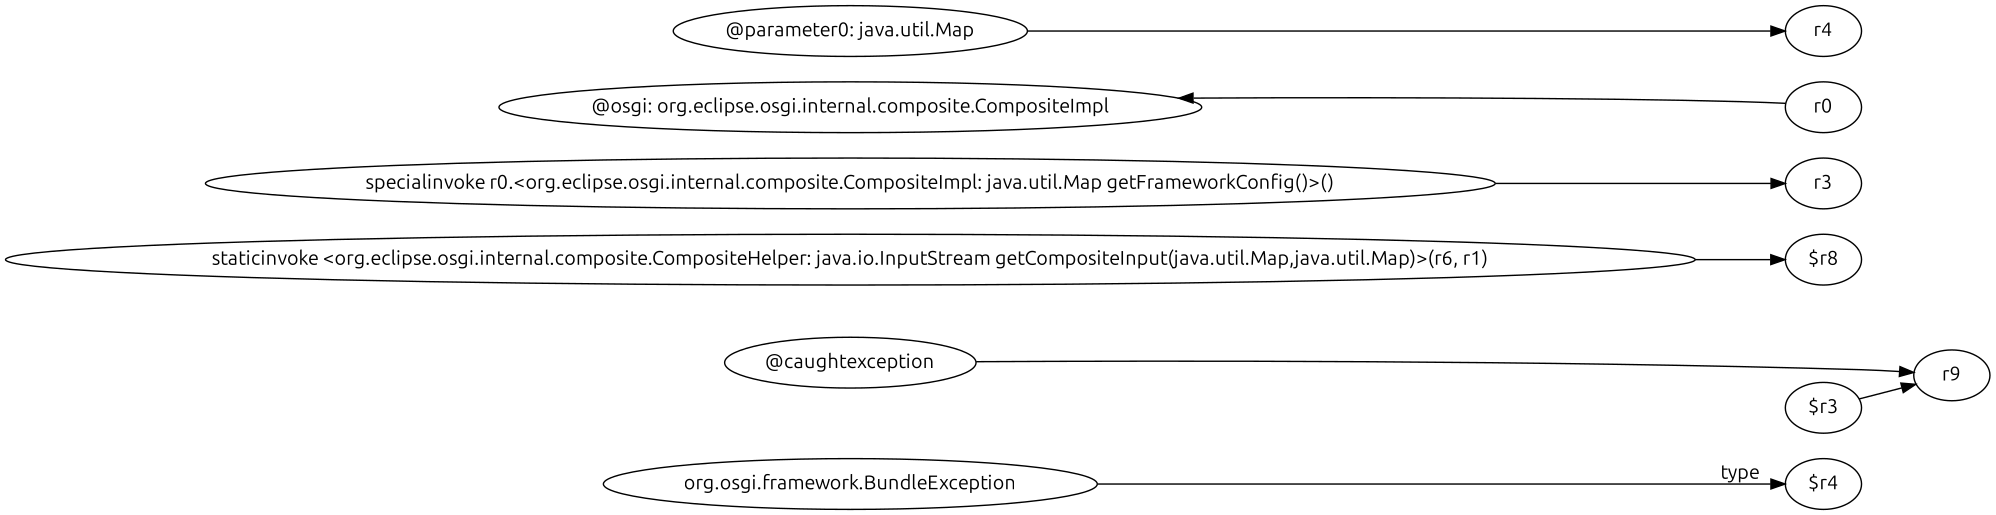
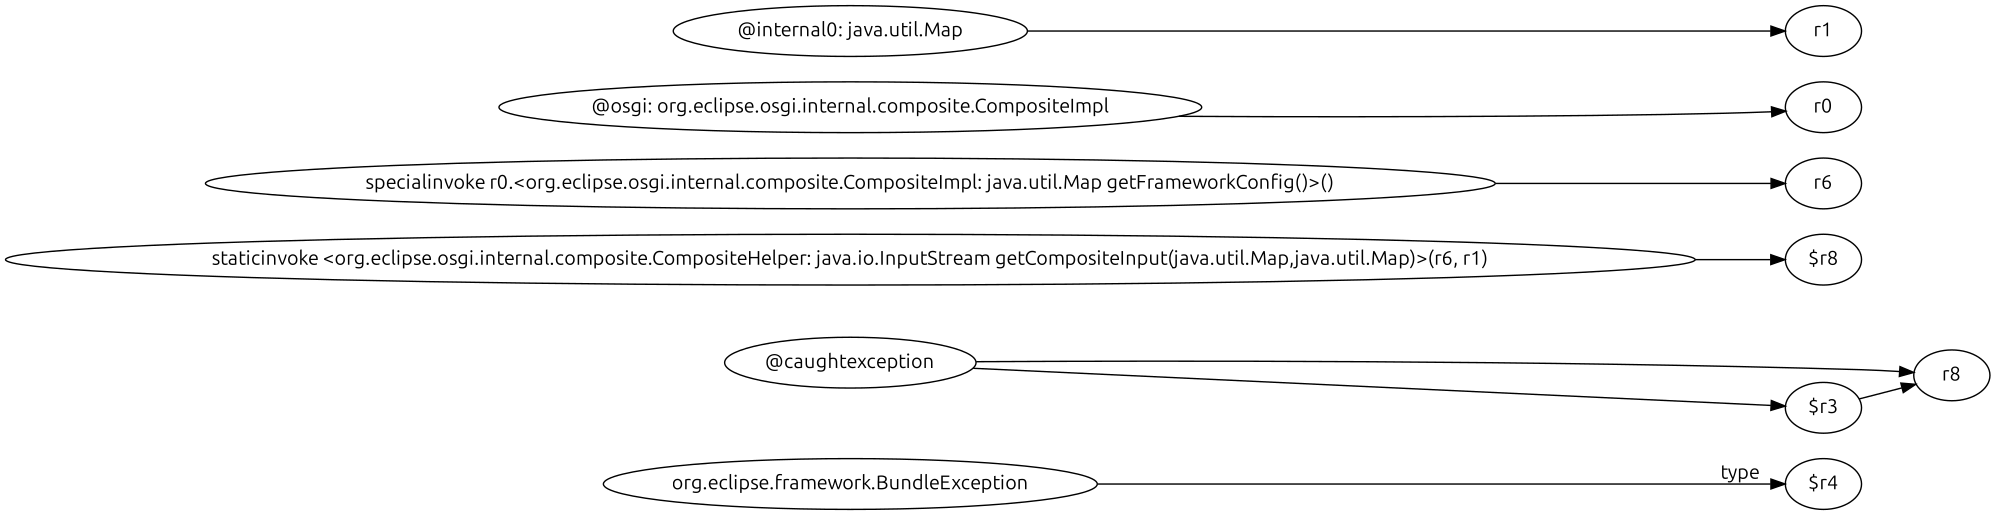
node "@parameter0: java.util.Map": label "@parameter0: java.util.Map" -> "@internal0: java.util.Map"
node "r4": label "r4" -> "r1"
edge "r0" -> "@osgi: org.eclipse.osgi.internal.composite.CompositeImpl": reversed
node "r3": label "r3" -> "r6"
node "r9": label "r9" -> "r8"
edge "@caughtexception" -> "$r3": added
node "org.osgi.framework.BundleException": label "org.osgi.framework.BundleException" -> "org.eclipse.framework.BundleException"
